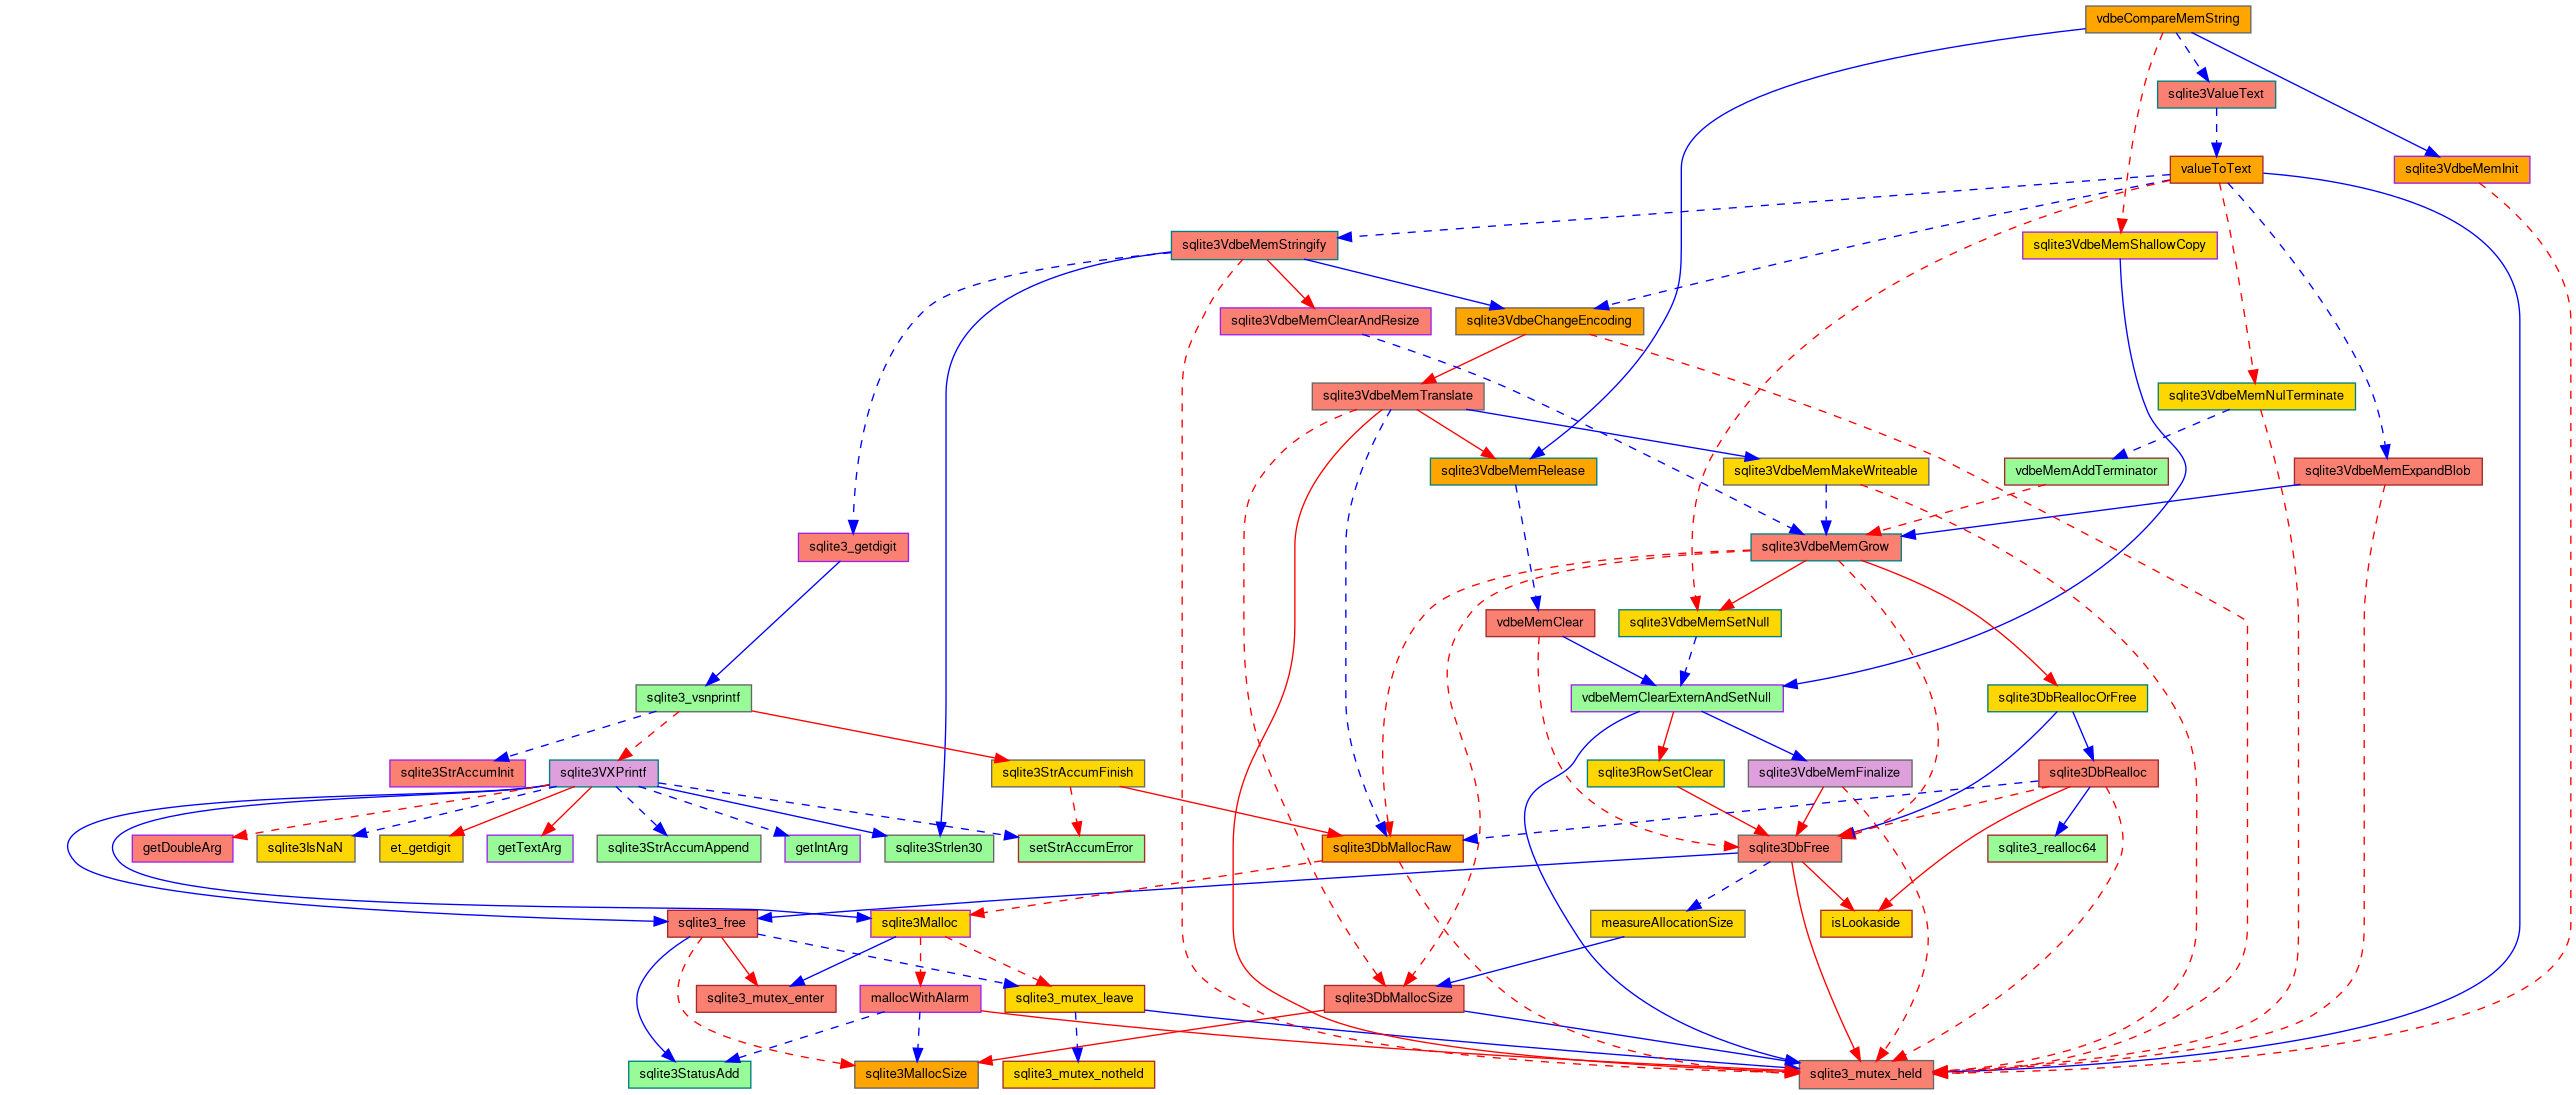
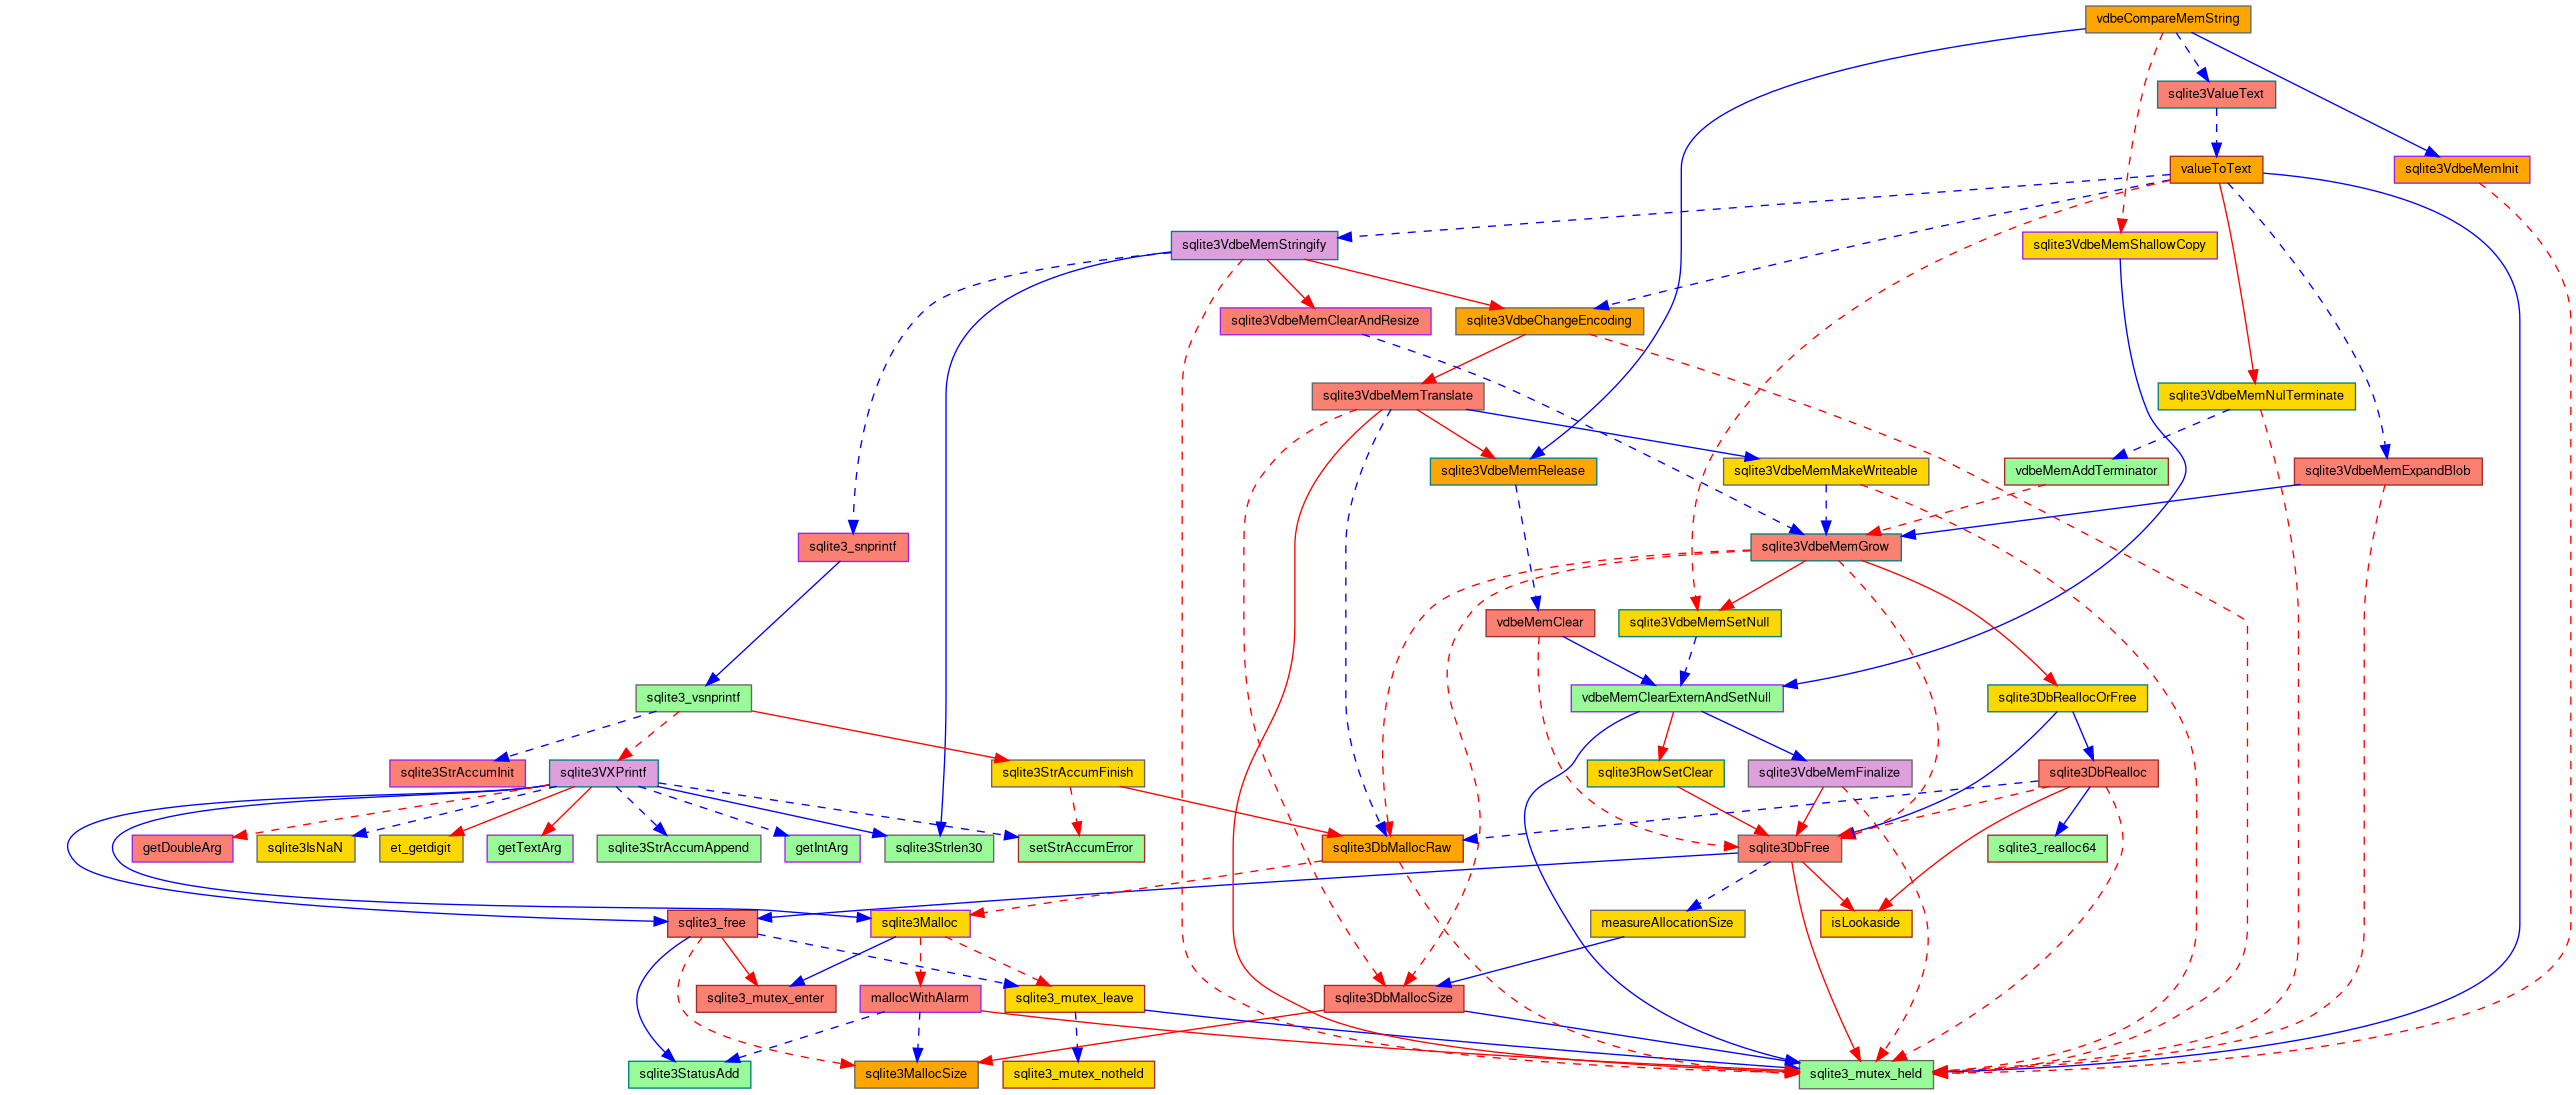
node "sqlite3VdbeMemStringify": fillcolor salmon -> plum
edge "valueToText" -> "sqlite3VdbeMemNulTerminate": style dashed -> solid
edge "sqlite3VdbeMemStringify" -> "sqlite3VdbeChangeEncoding": color blue -> red
node "sqlite3_getdigit": label "sqlite3_getdigit" -> "sqlite3_snprintf"
node "sqlite3_mutex_held": fillcolor salmon -> palegreen
